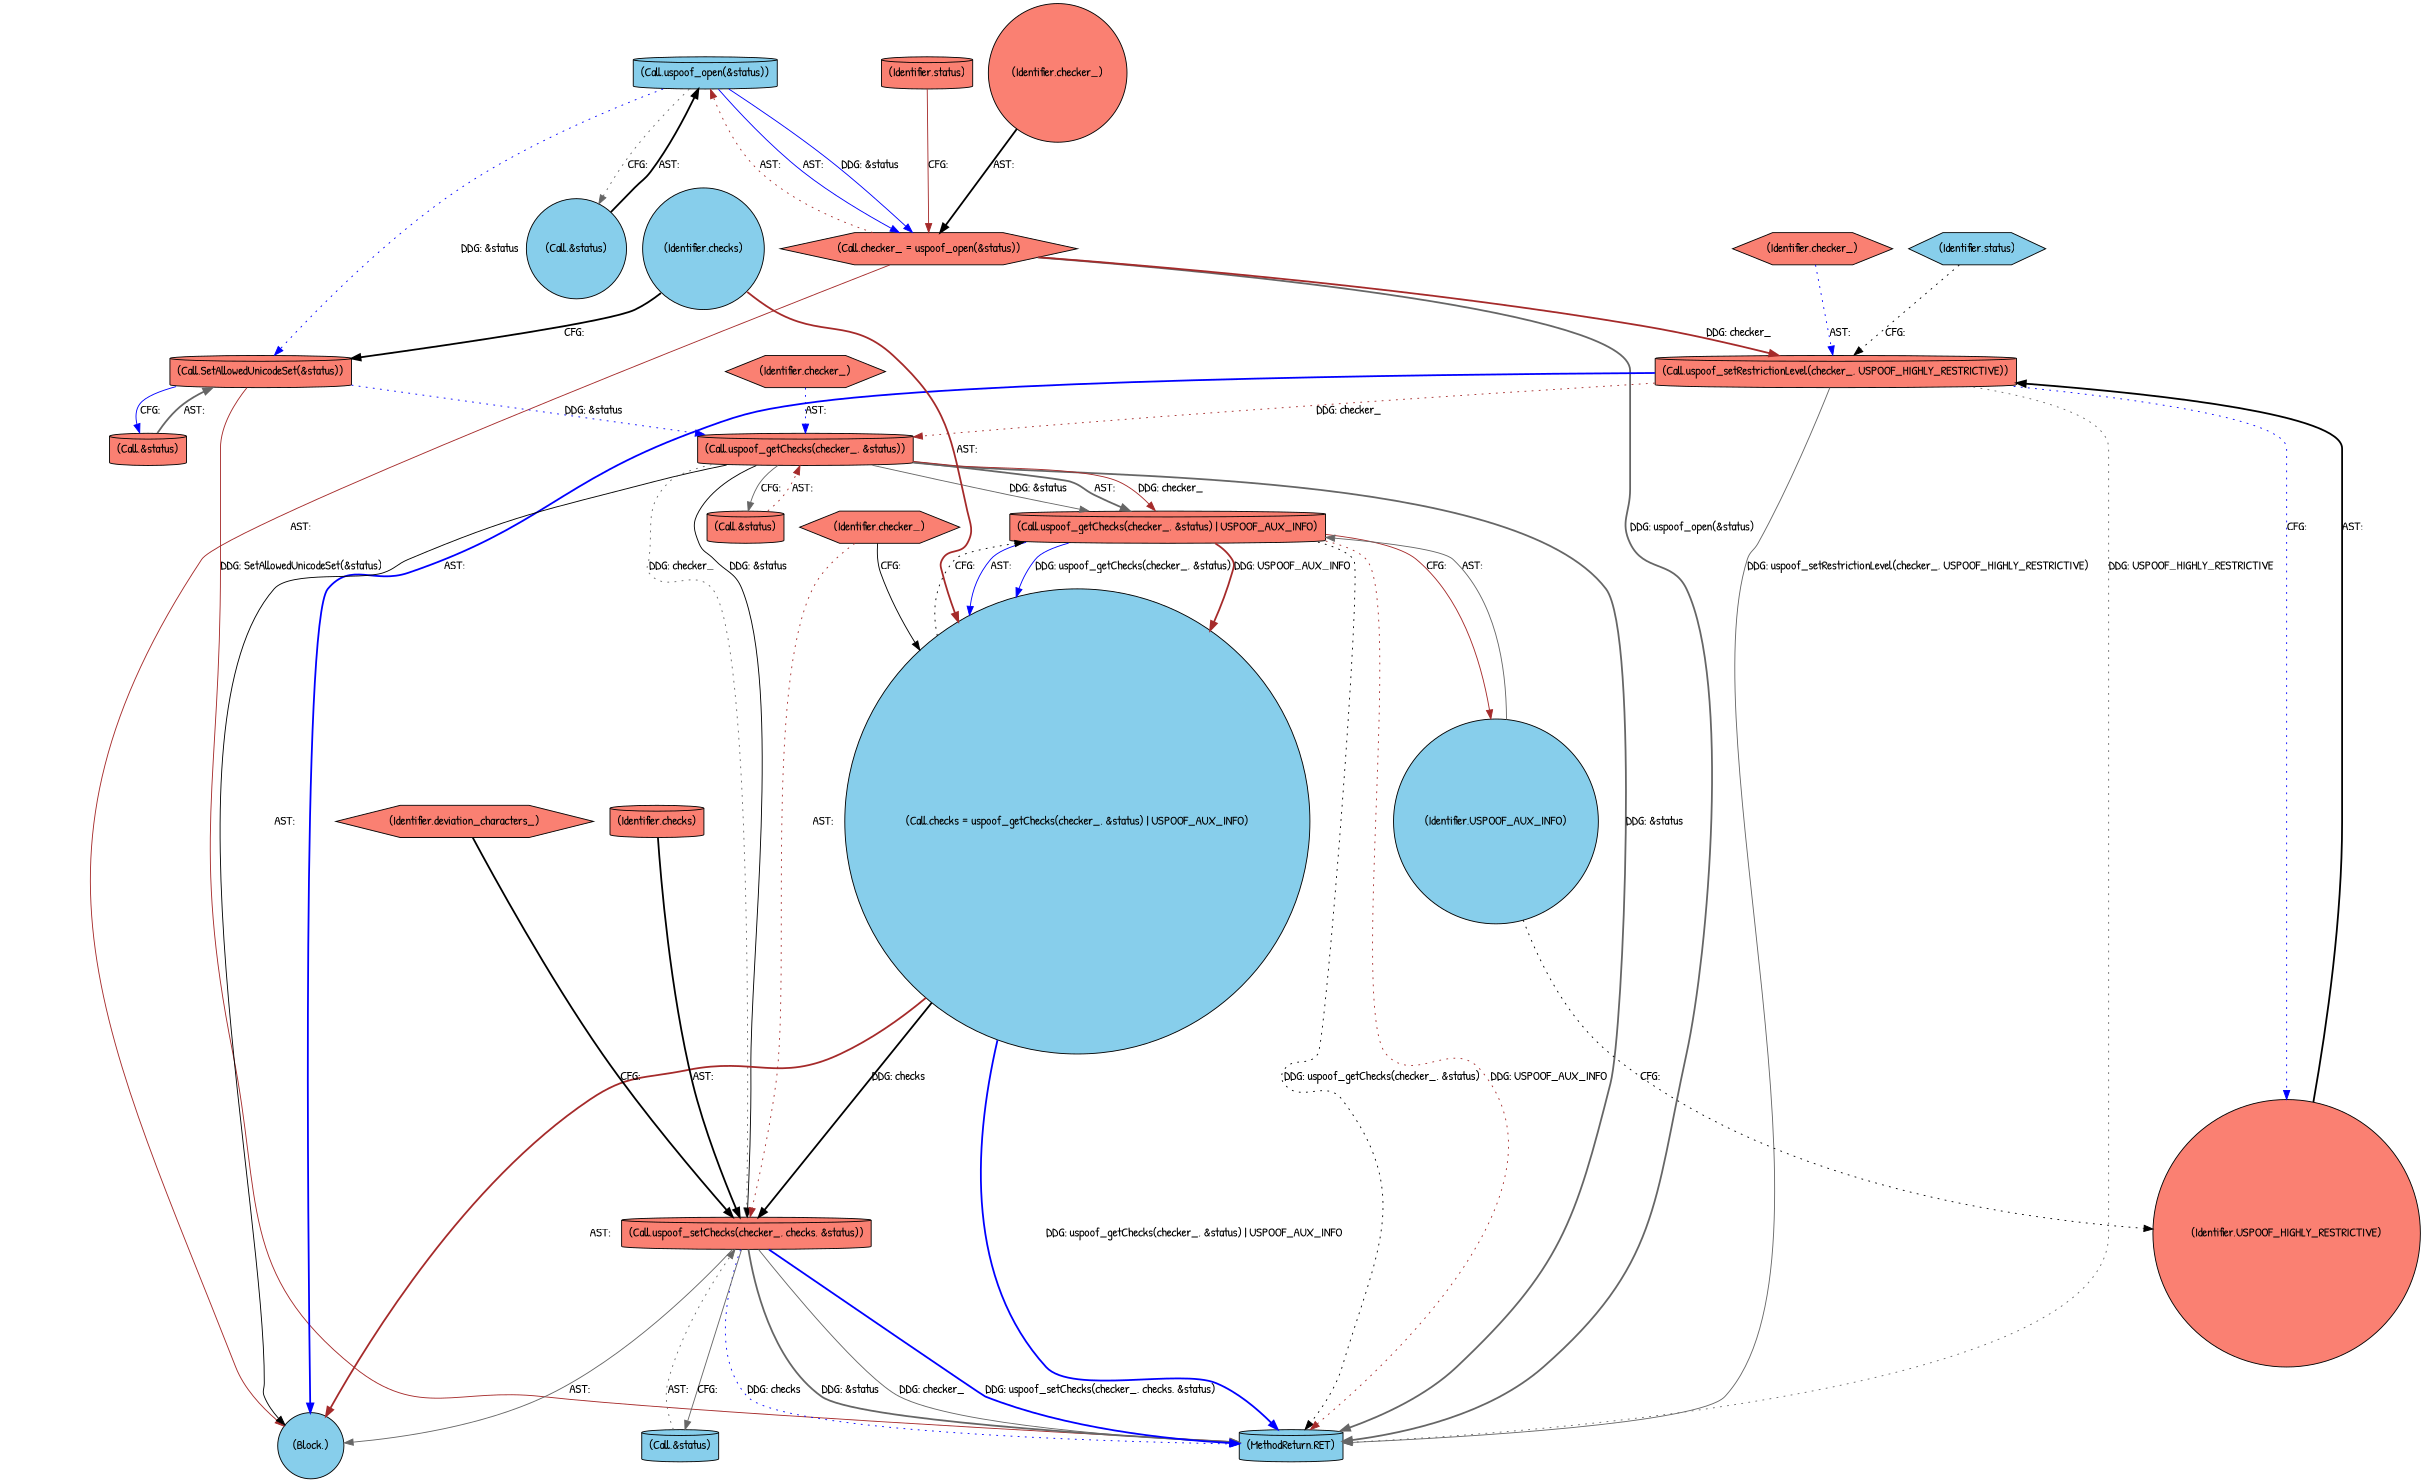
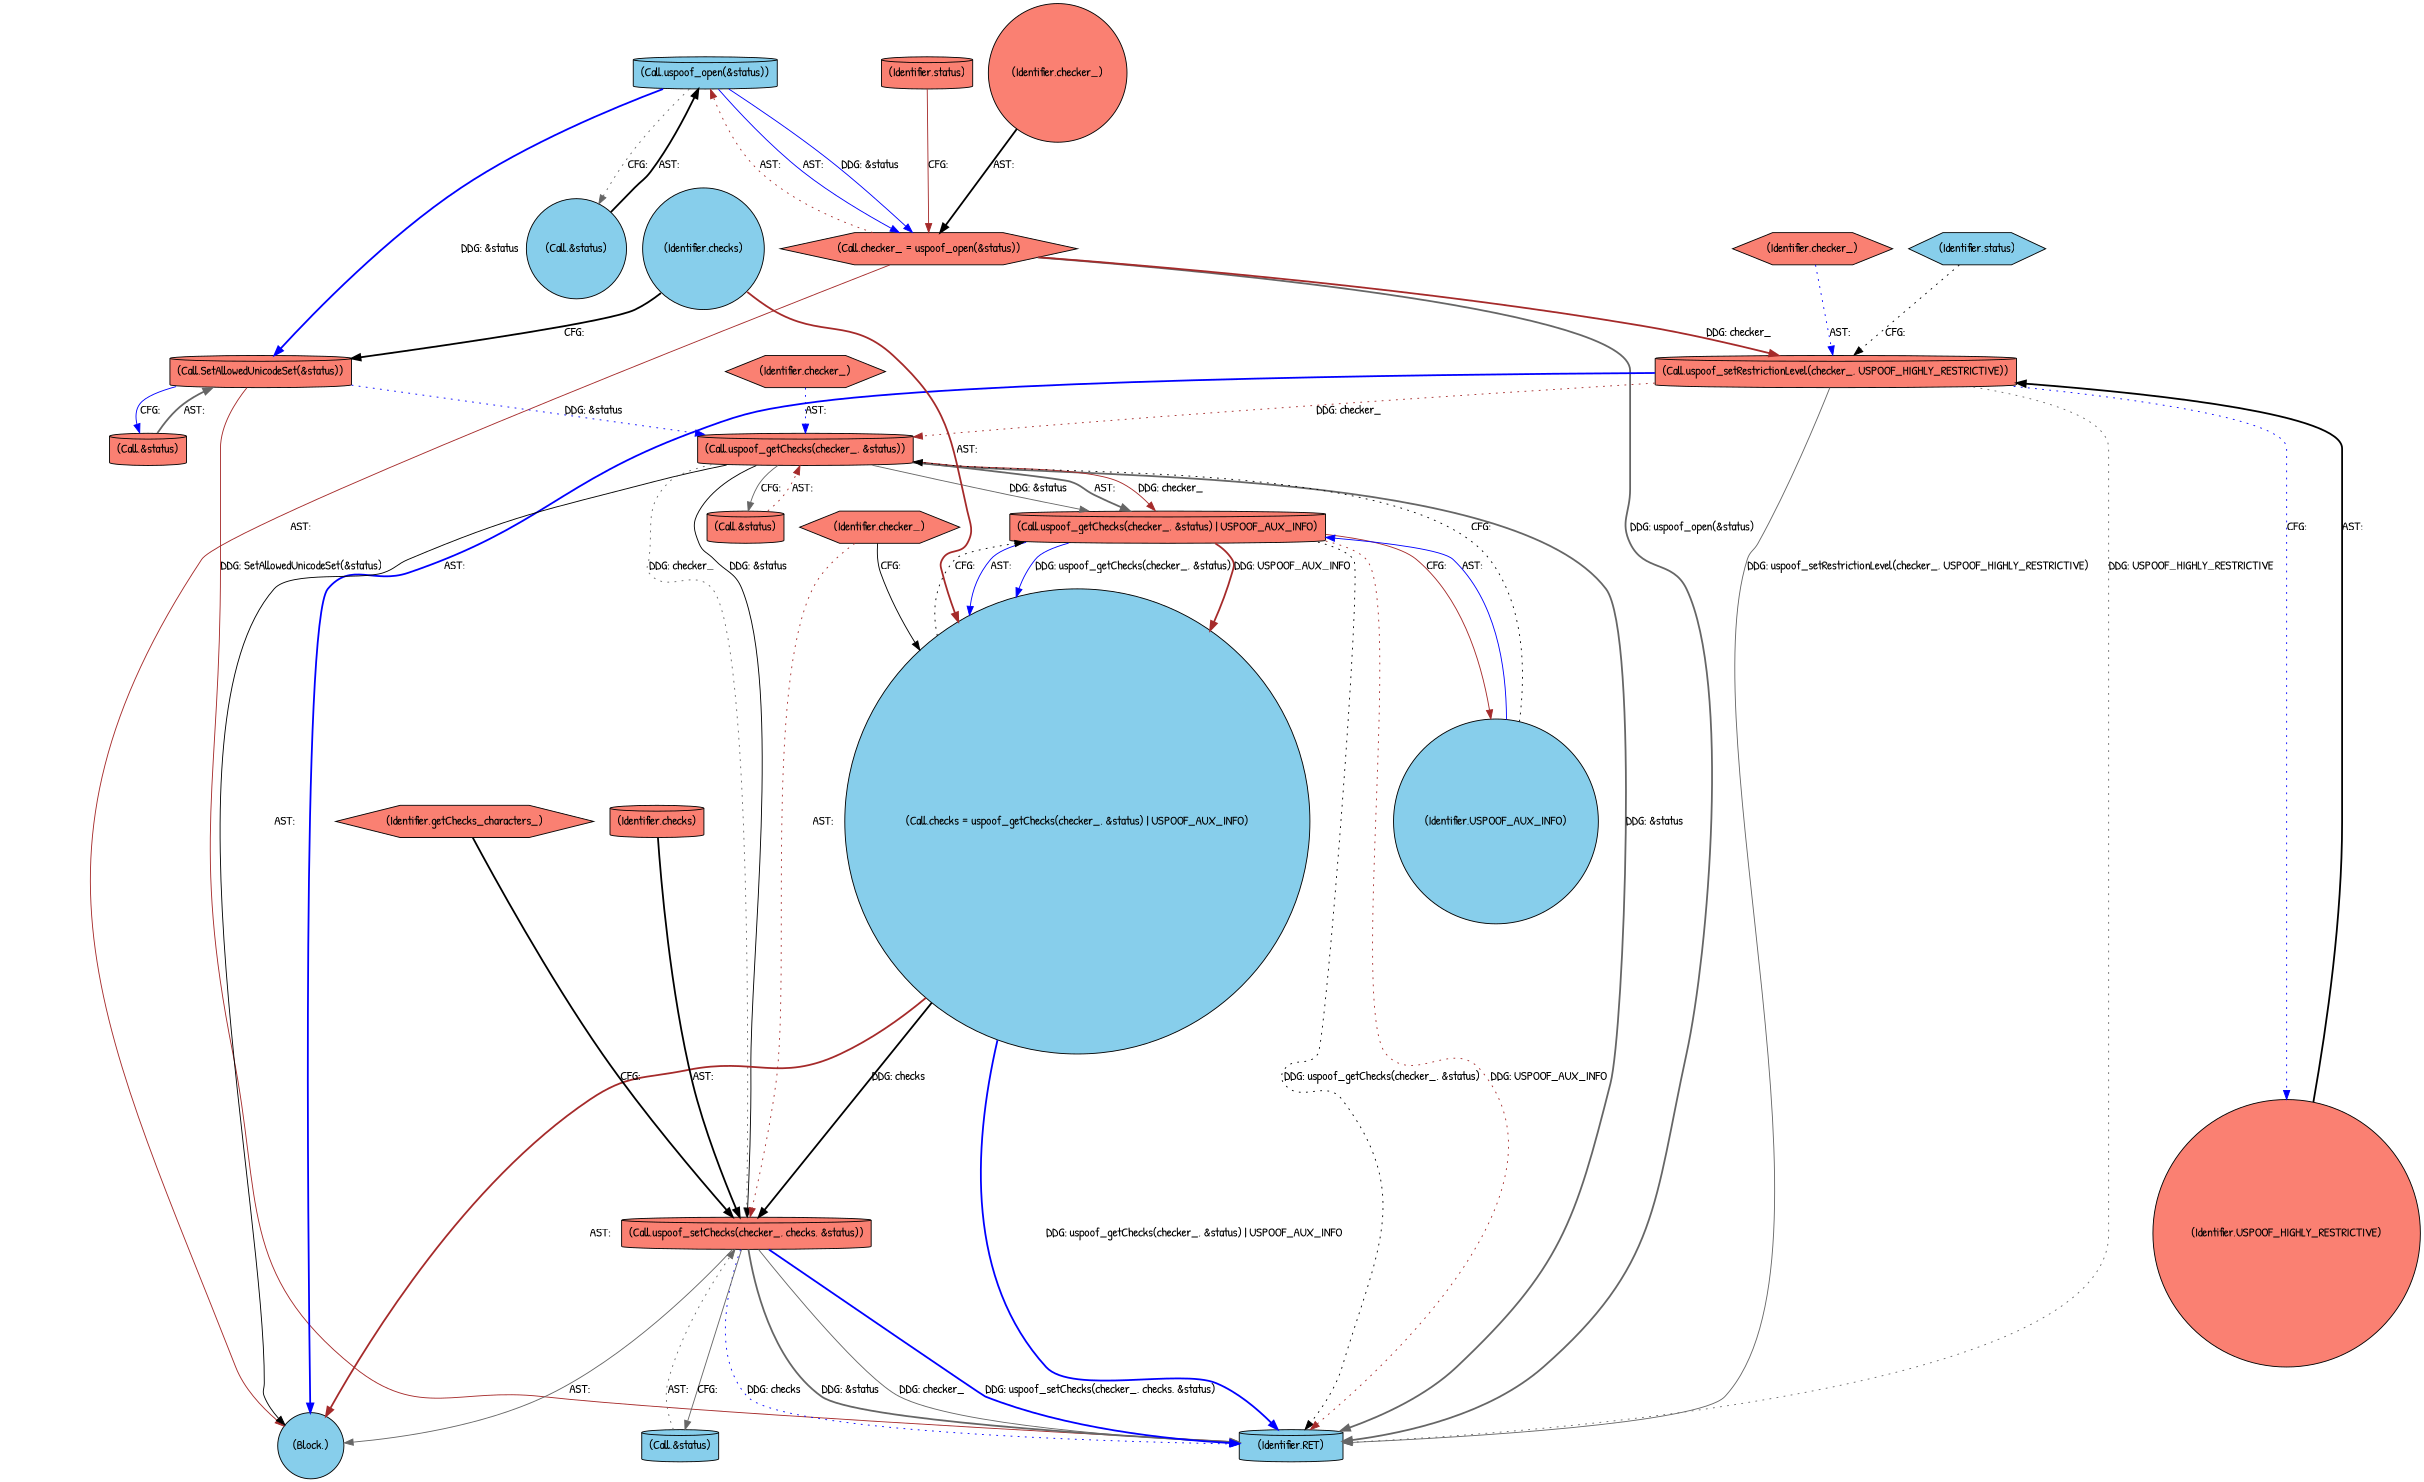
edge "(Call,uspoof_open(&status))" -> "(Call,SetAllowedUnicodeSet(&status))": style dotted -> bold
edge "(Identifier,USPOOF_AUX_INFO)" -> "(Call,uspoof_getChecks(checker_, &status) | USPOOF_AUX_INFO)": color gray40 -> blue
node "(Identifier,deviation_characters_)": label "(Identifier,deviation_characters_)" -> "(Identifier,getChecks_characters_)"
edge "(Identifier,USPOOF_AUX_INFO)" -> "(Identifier,USPOOF_HIGHLY_RESTRICTIVE)": now "(Identifier,USPOOF_AUX_INFO)" -> "(Call,uspoof_getChecks(checker_, &status))"
node "(MethodReturn,RET)": label "(MethodReturn,RET)" -> "(Identifier,RET)"
